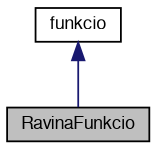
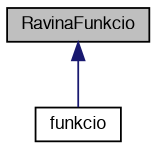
edge "RavinaFunkcio" -> "funkcio": reversed
